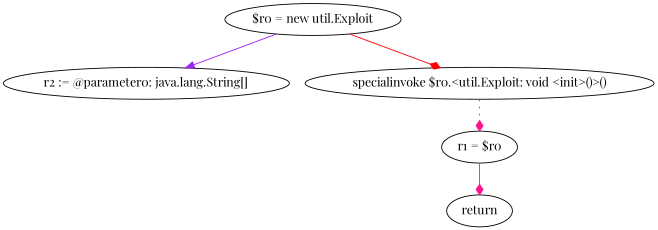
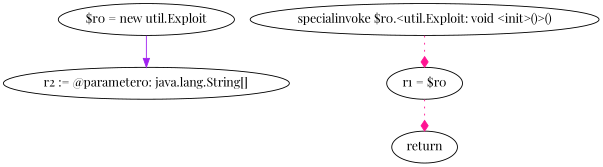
edge "$r0 = new util.Exploit" -> "specialinvoke $r0.<util.Exploit: void <init>()>()": removed
edge "r1 = $r0" -> "return": style solid -> dotted
